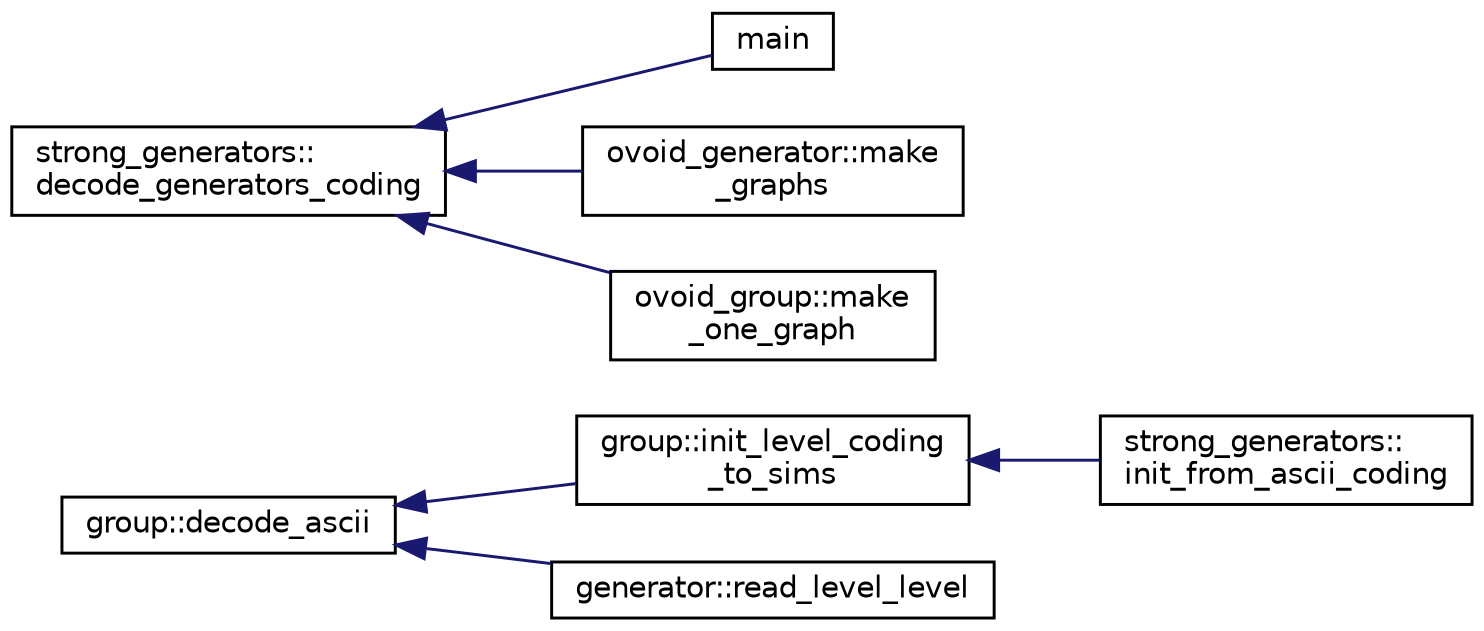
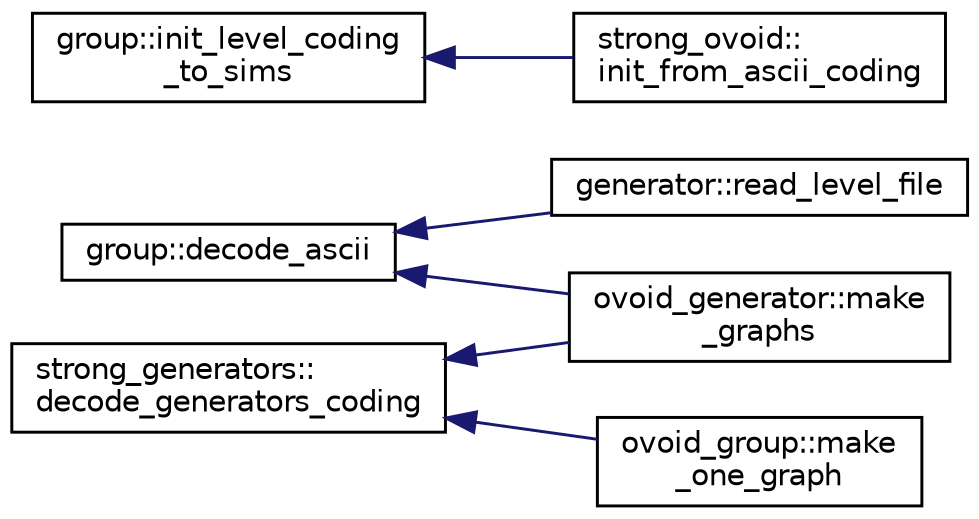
node "main": removed
node "strong_generators:: init_from_ascii_coding": label "strong_generators:: init_from_ascii_coding" -> "strong_ovoid:: init_from_ascii_coding"
edge "group::init_level_coding _to_sims" -> "group::decode_ascii": now "ovoid_generator::make _graphs" -> "group::decode_ascii"
node "generator::read_level_level": label "generator::read_level_level" -> "generator::read_level_file"
